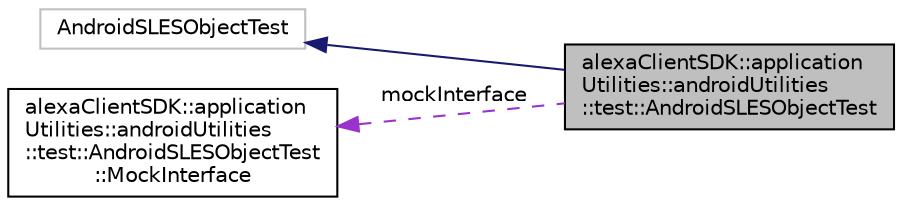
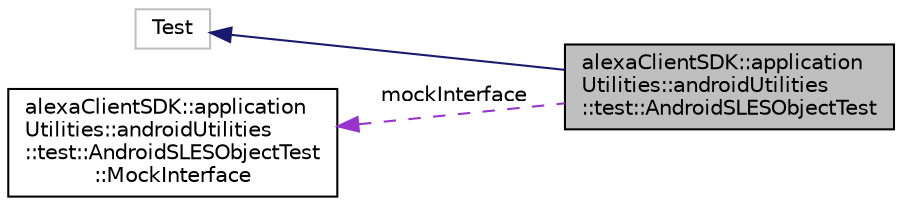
node "AndroidSLESObjectTest": label "AndroidSLESObjectTest" -> "Test"
